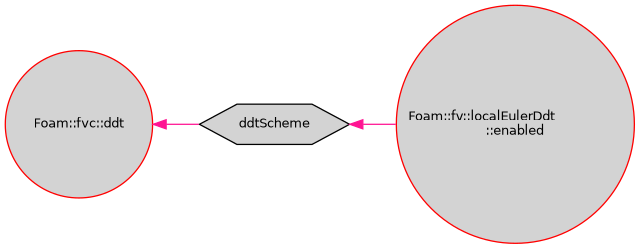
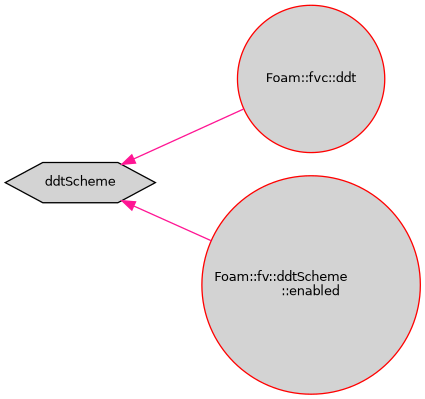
edge "ddtScheme" -> "Foam::fvc::ddt": reversed
node "Foam::fv::localEulerDdt ::enabled": label "Foam::fv::localEulerDdt ::enabled" -> "Foam::fv::ddtScheme ::enabled"
